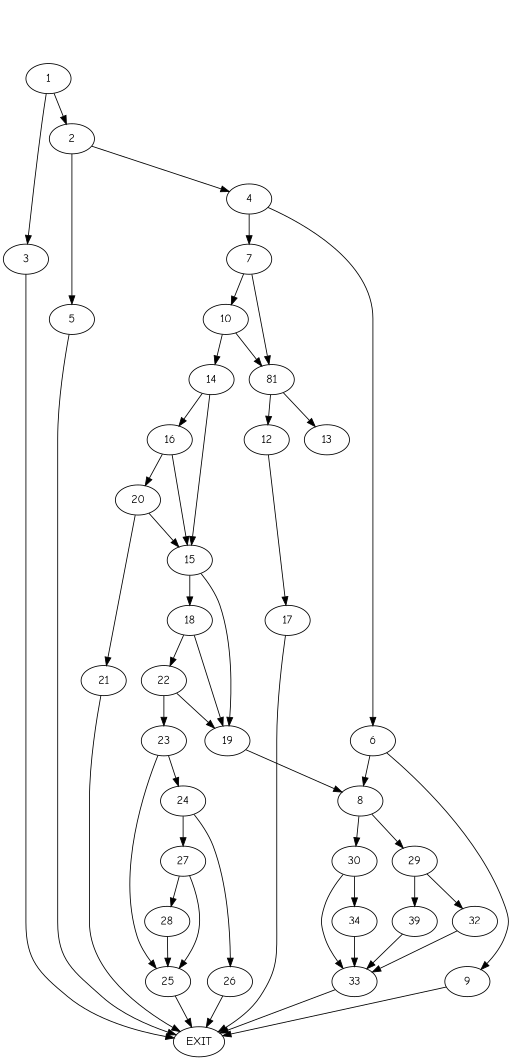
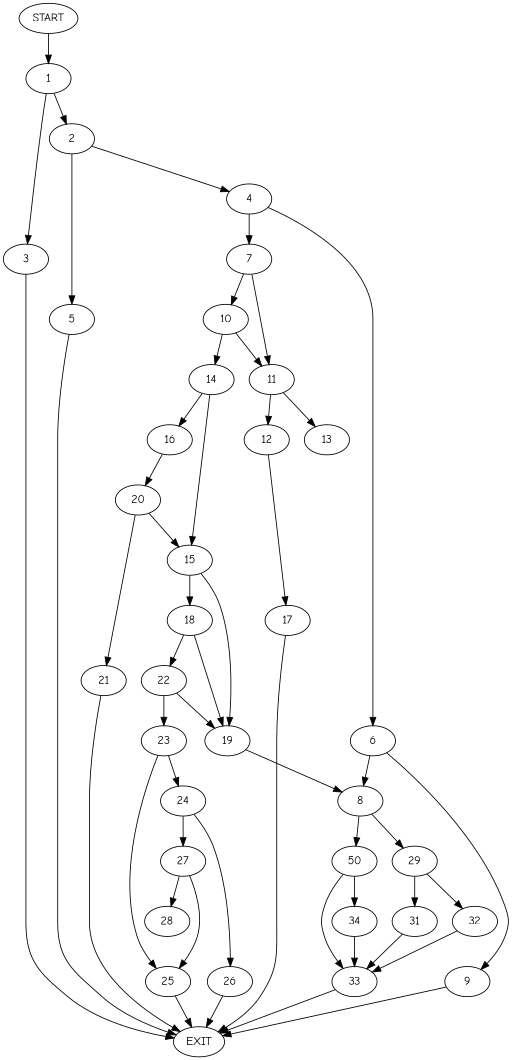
node "START": added
node "81": label "81" -> "11"
edge "16" -> "15": removed
node "30": label "30" -> "50"
node "39": label "39" -> "31"
edge "28" -> "25": removed
